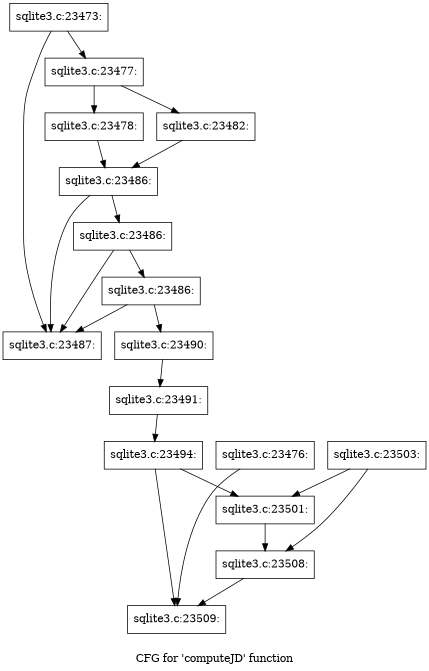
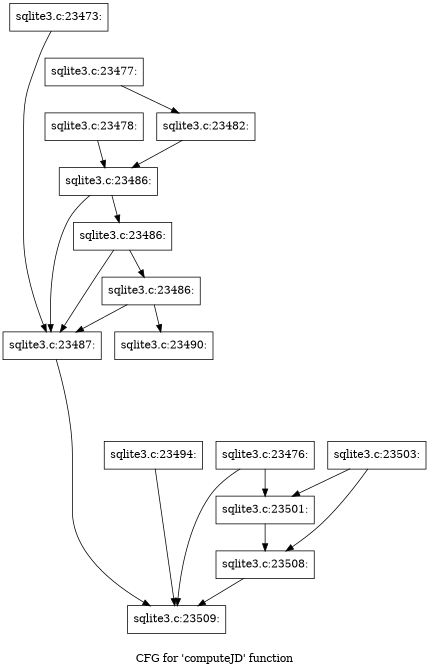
edge "sqlite3.c:23473:" -> "sqlite3.c:23477:": removed
edge "sqlite3.c:23477:" -> "sqlite3.c:23478:": removed
node "sqlite3.c:23491:": removed
edge "sqlite3.c:23494:" -> "sqlite3.c:23501:": now "sqlite3.c:23476:" -> "sqlite3.c:23501:"
edge "sqlite3.c:23487:" -> "sqlite3.c:23509:": added
